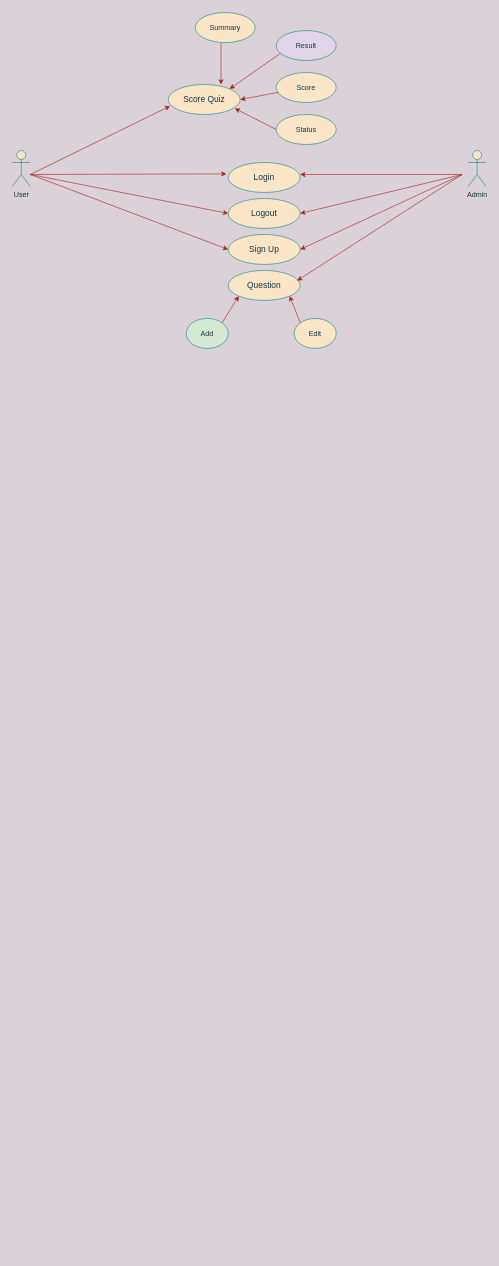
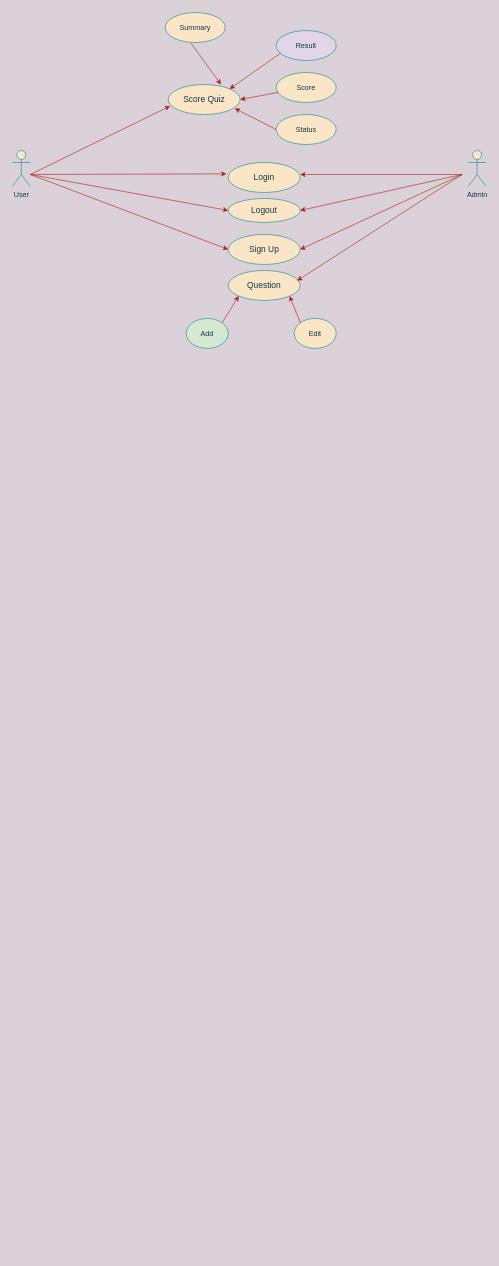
node "Summary": moved (225, 27) -> (195, 27)
node "Logout": size 72x30 -> 72x24
